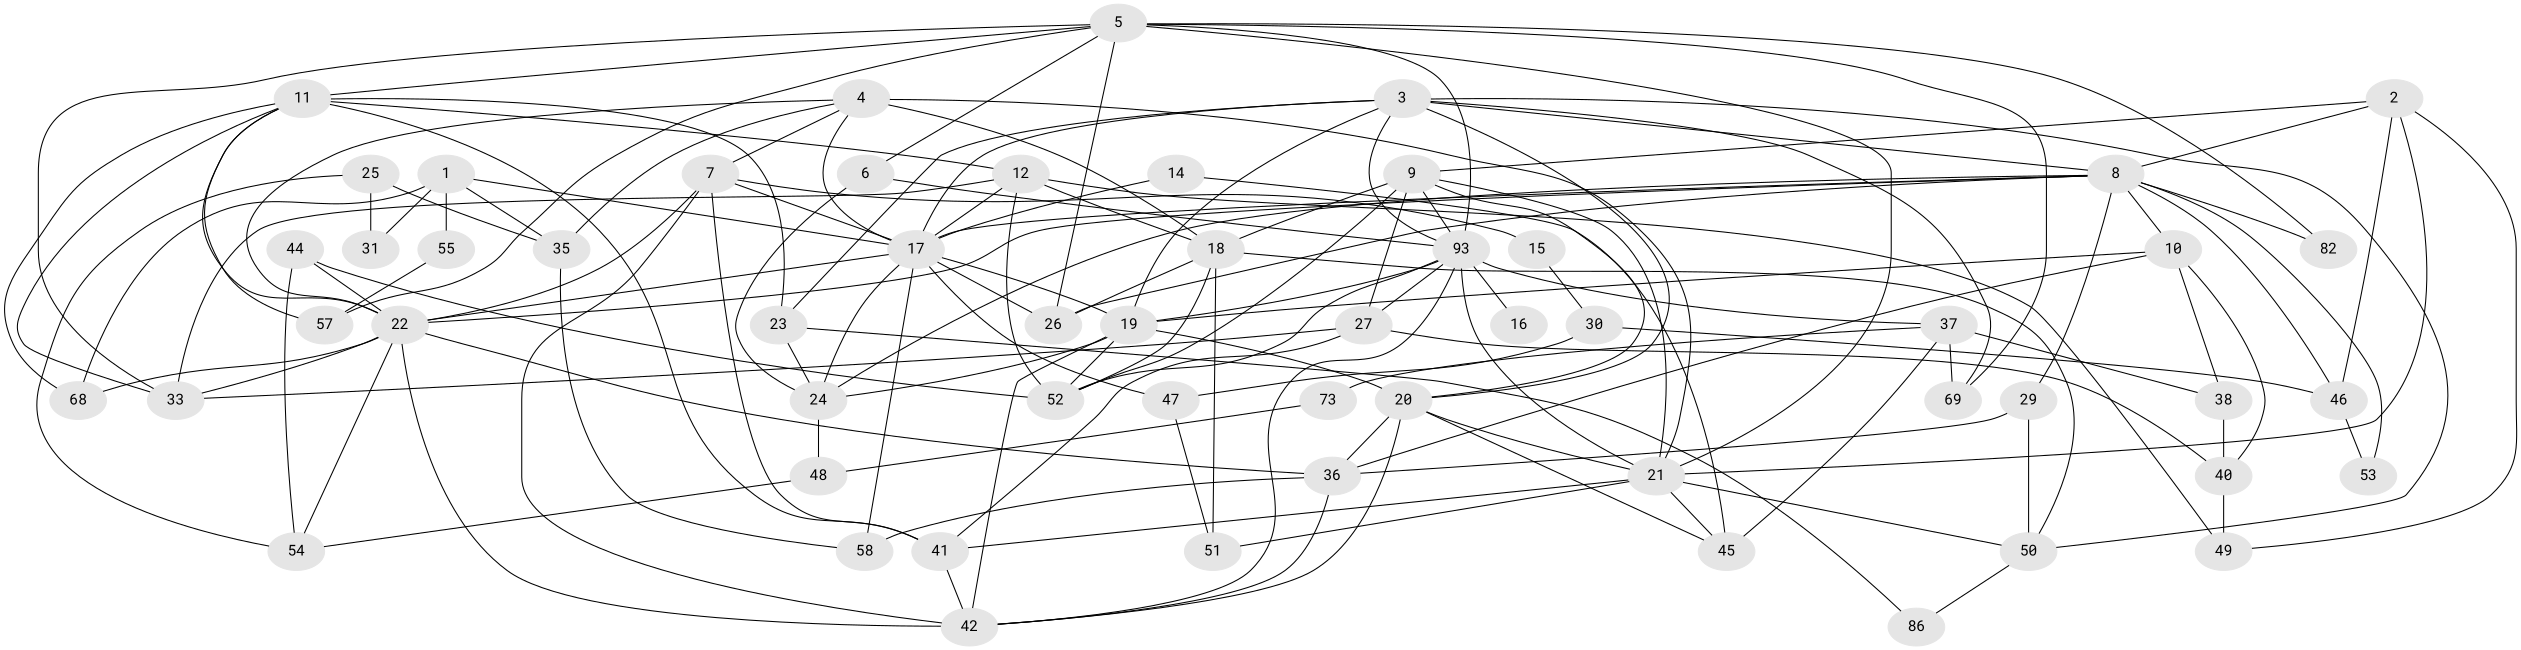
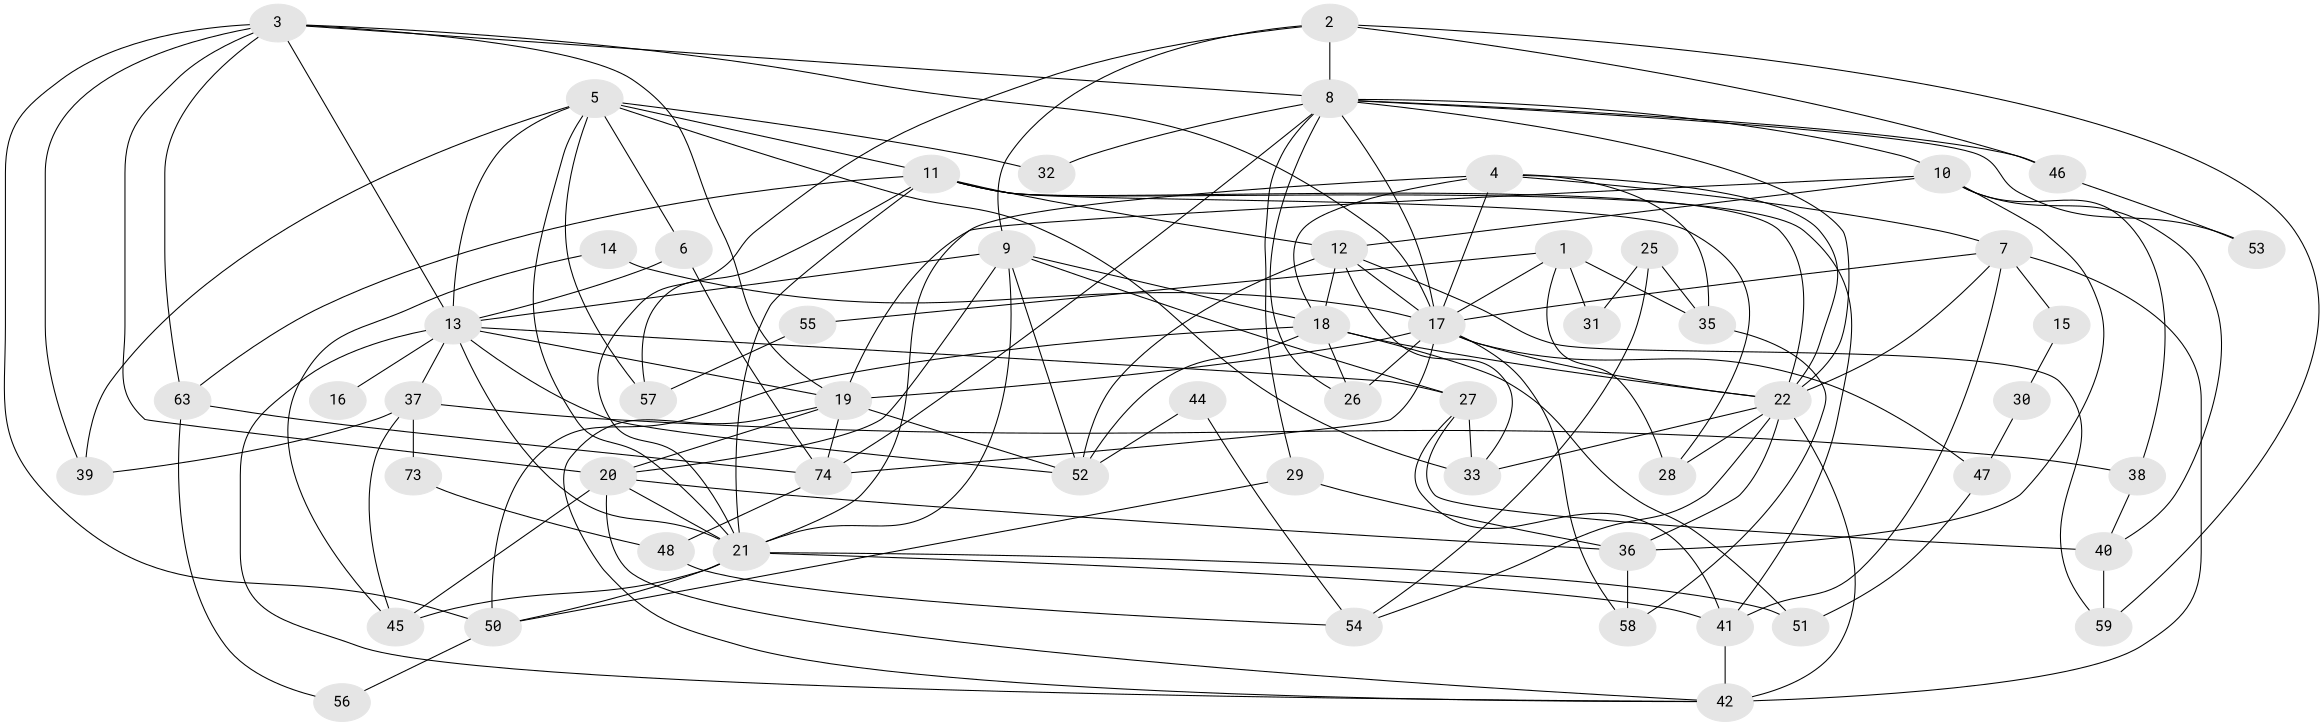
edge "5" -- "26": removed
edge "10" -- "12": added
edge "11" -- "33": now "11" -- "21"
node "93": label "93" -> "13"
node "82": label "82" -> "32"
edge "44" -- "22": now "18" -- "22"
node "23": label "23" -> "63"
edge "30" -- "46": removed
node "68": label "68" -> "28"
node "24": label "24" -> "74"
node "69": label "69" -> "39"
node "49": label "49" -> "59"
edge "36" -- "42": removed
node "86": label "86" -> "56"
